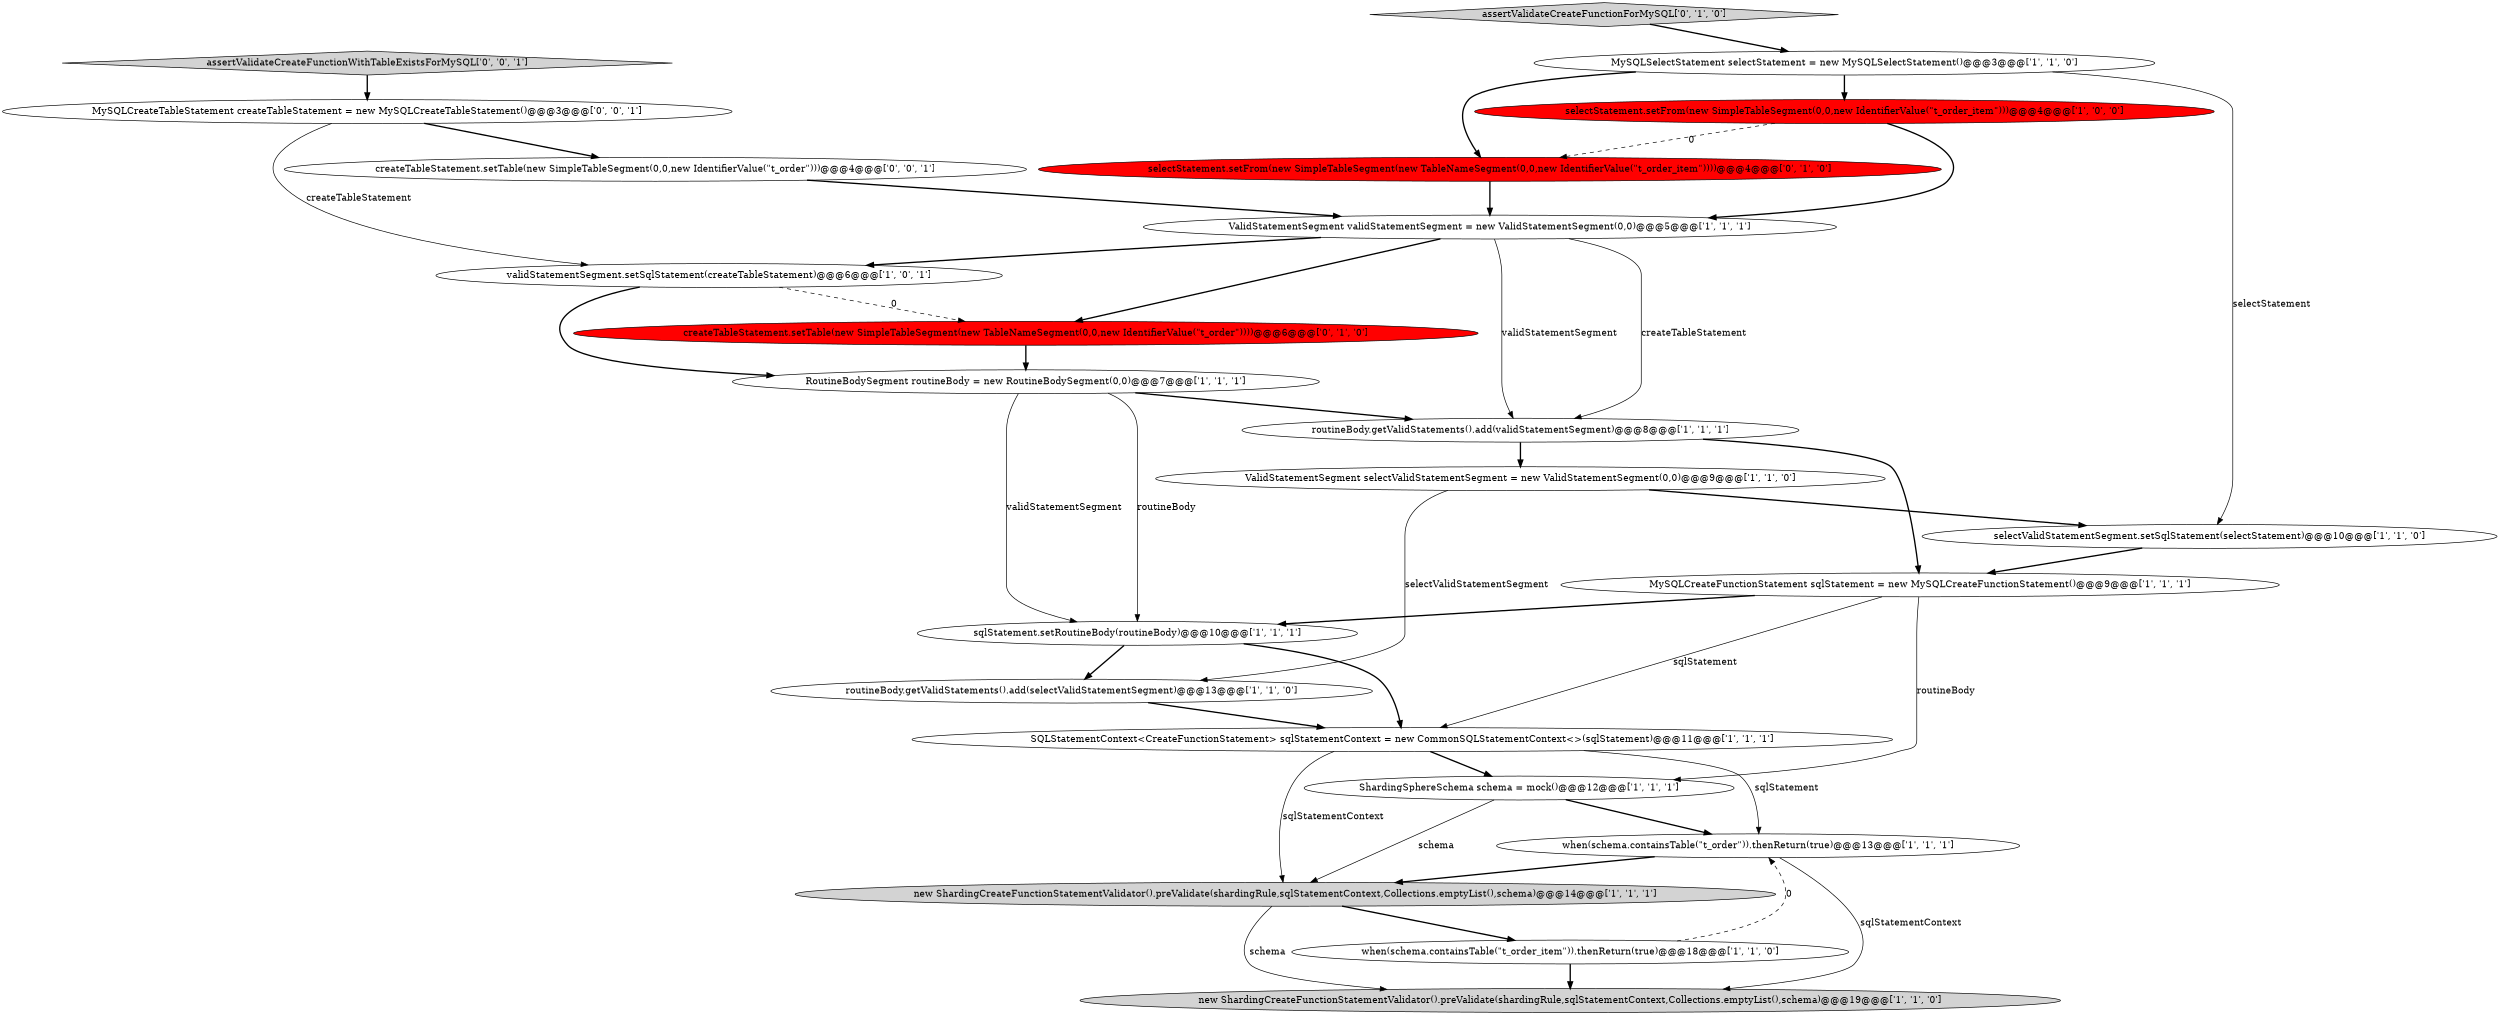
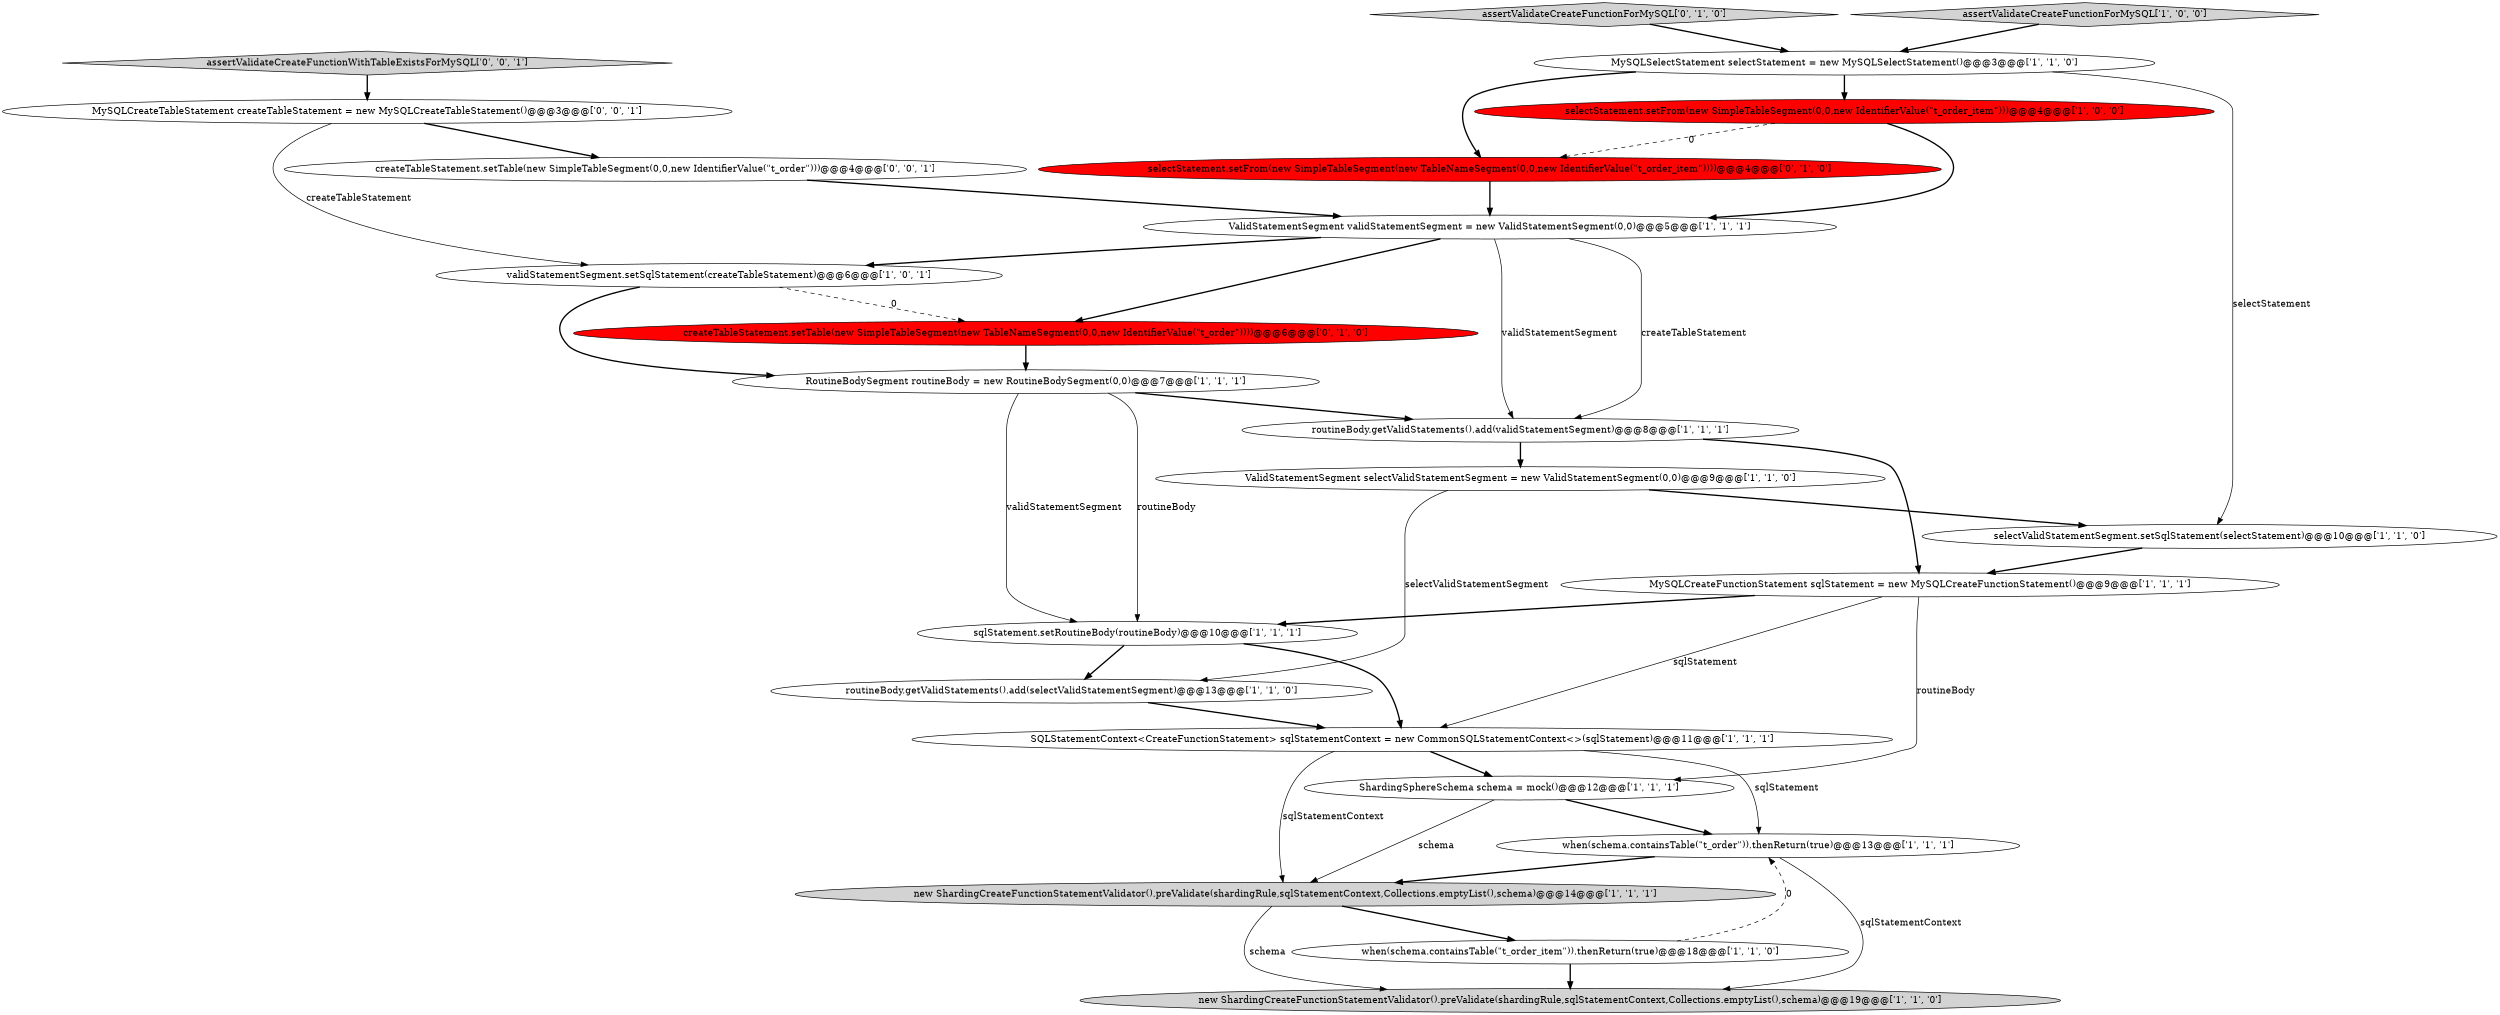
node "assertValidateCreateFunctionForMySQL['1', '0', '0']": added
